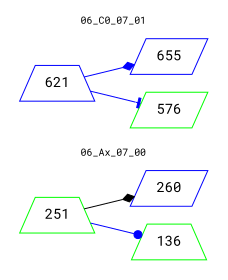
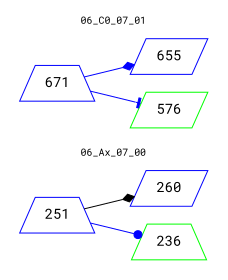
node "621": label "621" -> "671"
node "251": color green -> blue
node "136": label "136" -> "236"
